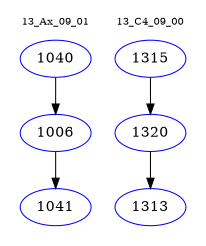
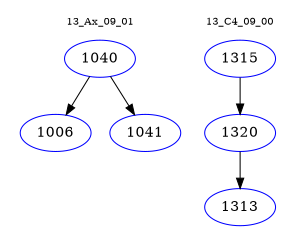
edge "1006" -> "1041": now "1040" -> "1041"
